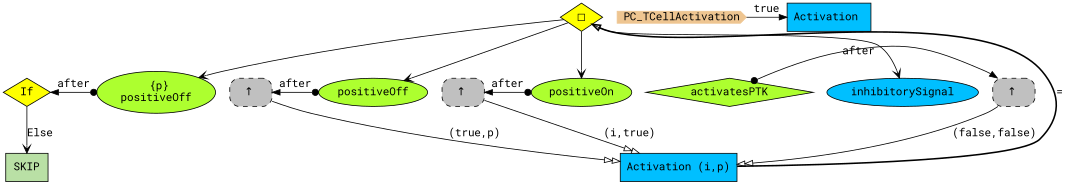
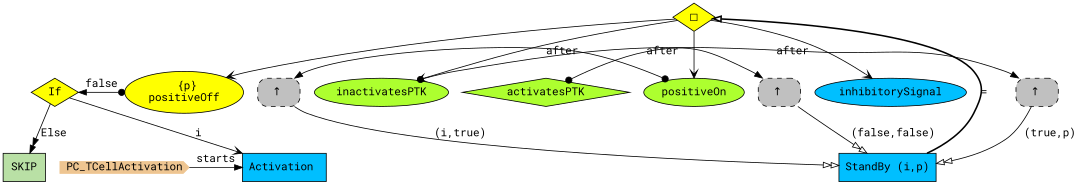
edge "PC_TCellActivation" -> "Activation": label "true" -> "starts"
edge "If" -- "{p} positiveOff": label "after" -> "false"
node "{p} positiveOff": fillcolor greenyellow -> yellow
node "positiveOff": label "positiveOff" -> "inactivatesPTK"
edge "If" -> "Activation": added, label "i"
edge "If" -> "SKIP": arrowhead open -> normalnormal
node "Activation (i,p)": label "Activation (i,p)" -> "StandBy (i,p)"
